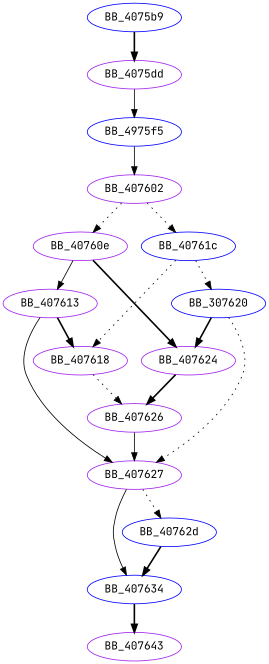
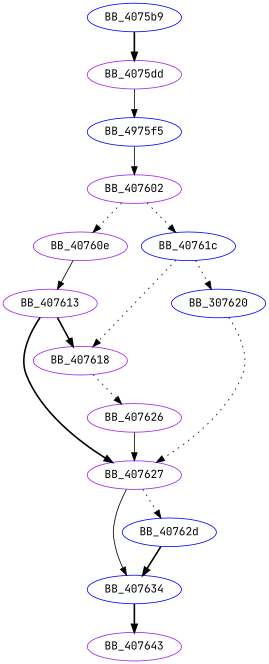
node "BB_407624": removed
edge "BB_407613" -> "BB_407627": style solid -> bold
